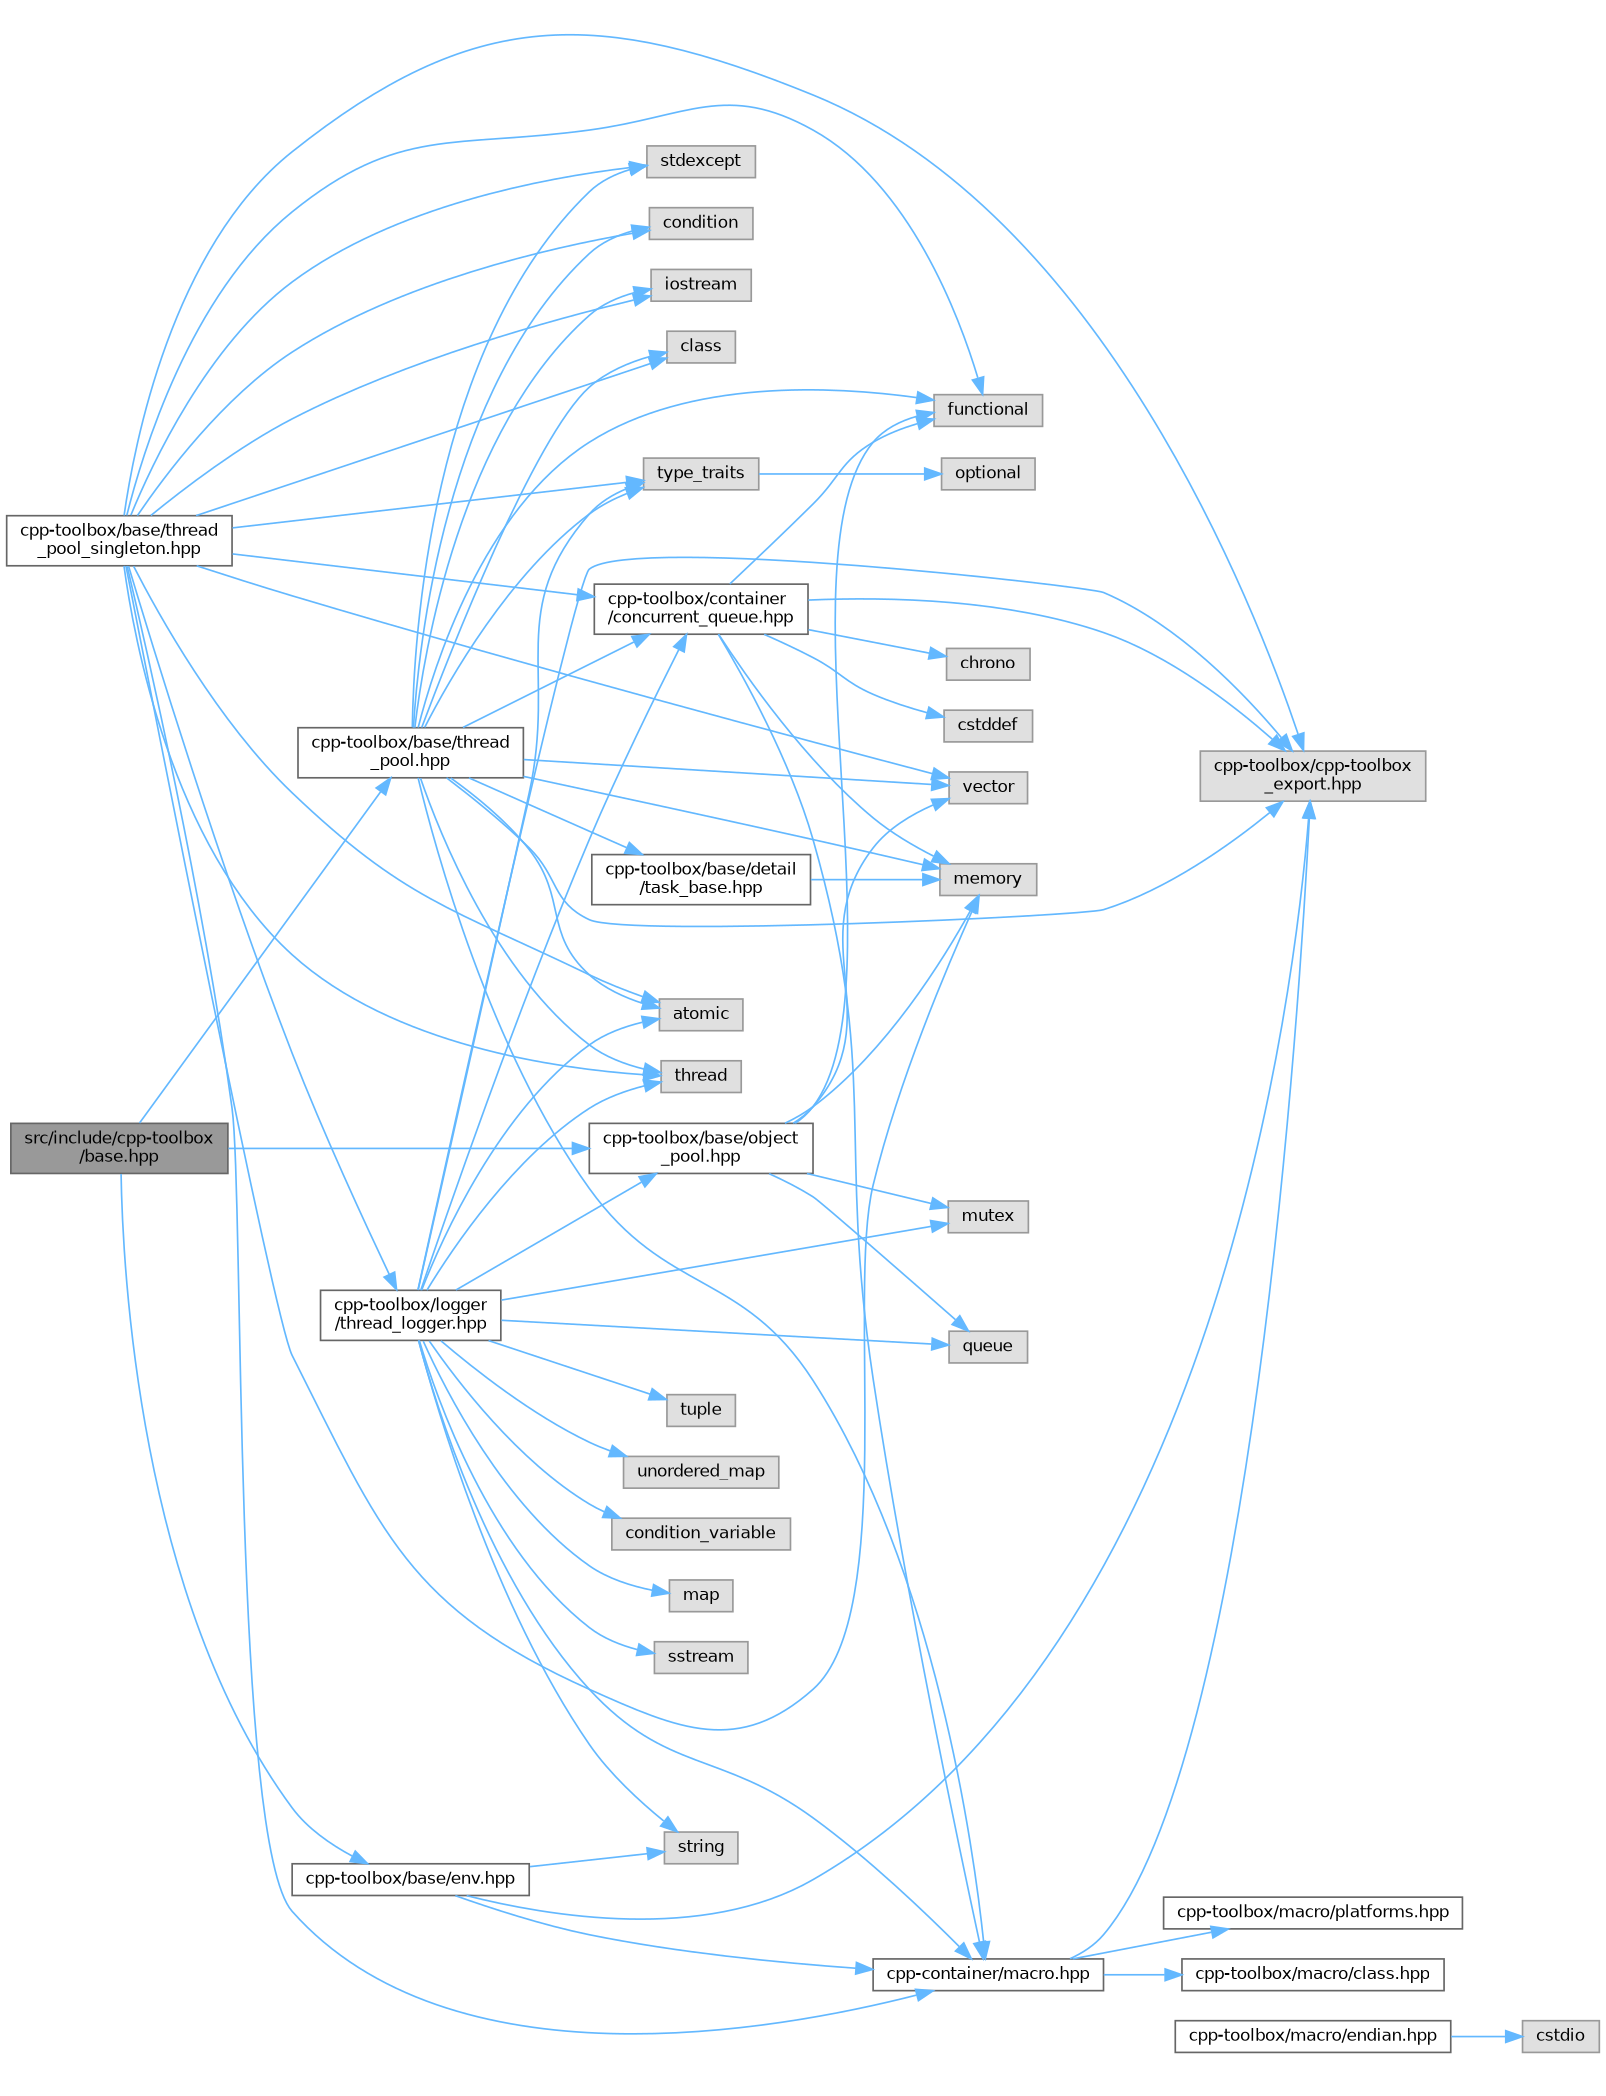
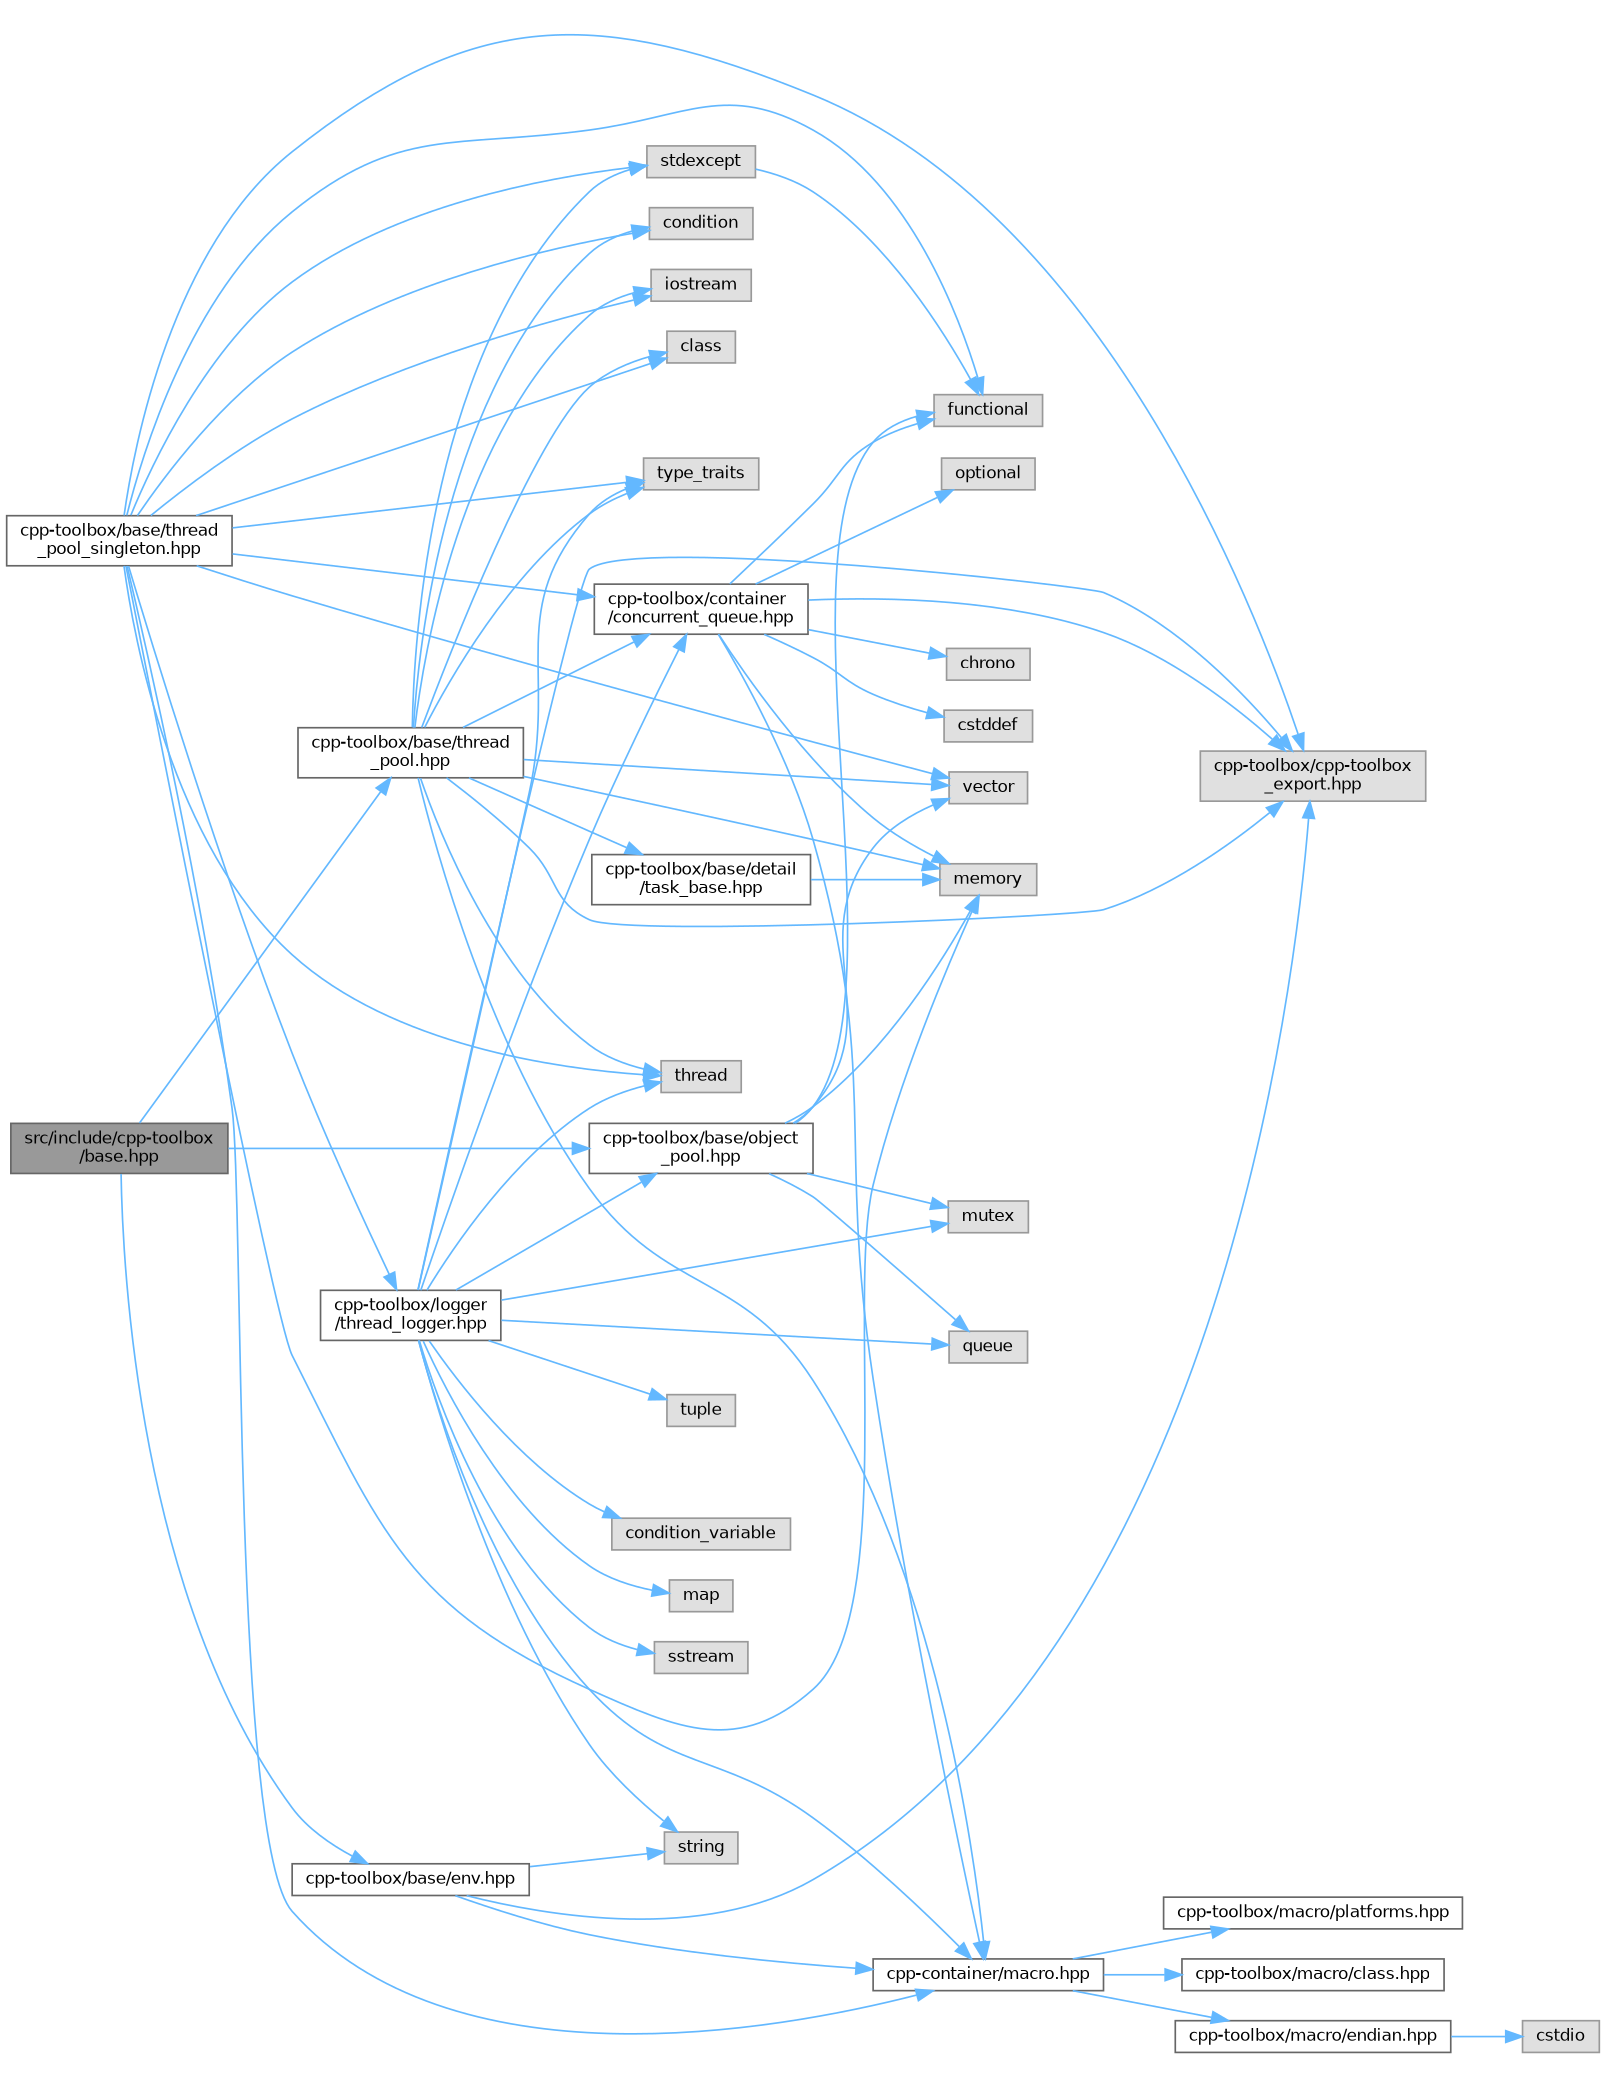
edge "cpp-toolbox/base/thread _pool.hpp" -> "functional": now "stdexcept" -> "functional"
edge "type_traits" -> "optional": now "cpp-toolbox/container /concurrent_queue.hpp" -> "optional"
node "atomic": removed
edge "cpp-container/macro.hpp" -> "cpp-toolbox/cpp-toolbox _export.hpp": now "cpp-container/macro.hpp" -> "cpp-toolbox/macro/endian.hpp"
node "unordered_map": removed
